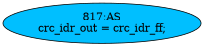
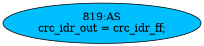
node "817:AS crc_idr_out = crc_idr_ff;": label "817:AS crc_idr_out = crc_idr_ff;" -> "819:AS crc_idr_out = crc_idr_ff;"
